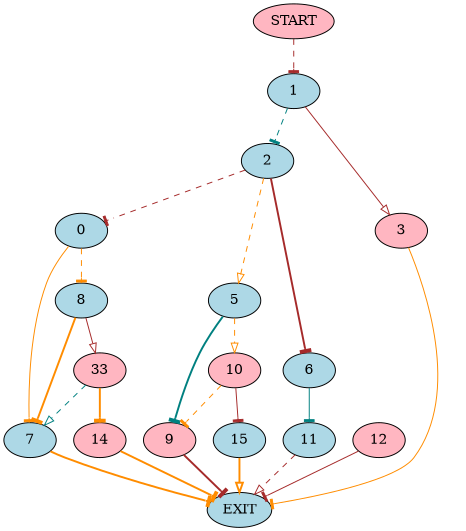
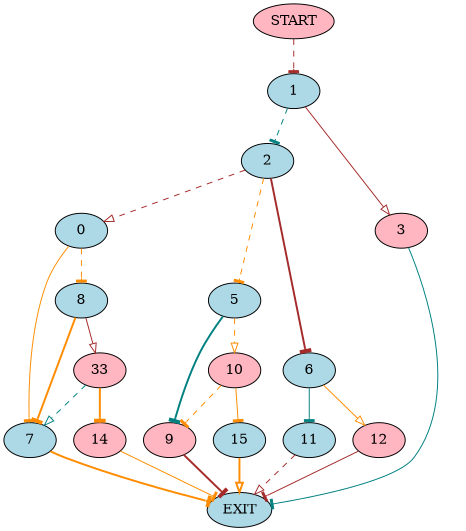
edge "2" -> "0": arrowhead tee -> onormal
edge "2" -> "5": arrowhead onormal -> tee
edge "6" -> "12": added
edge "10" -> "15": color brown -> darkorange
edge "3" -> "EXIT": color darkorange -> teal
edge "14" -> "EXIT": style bold -> solid
